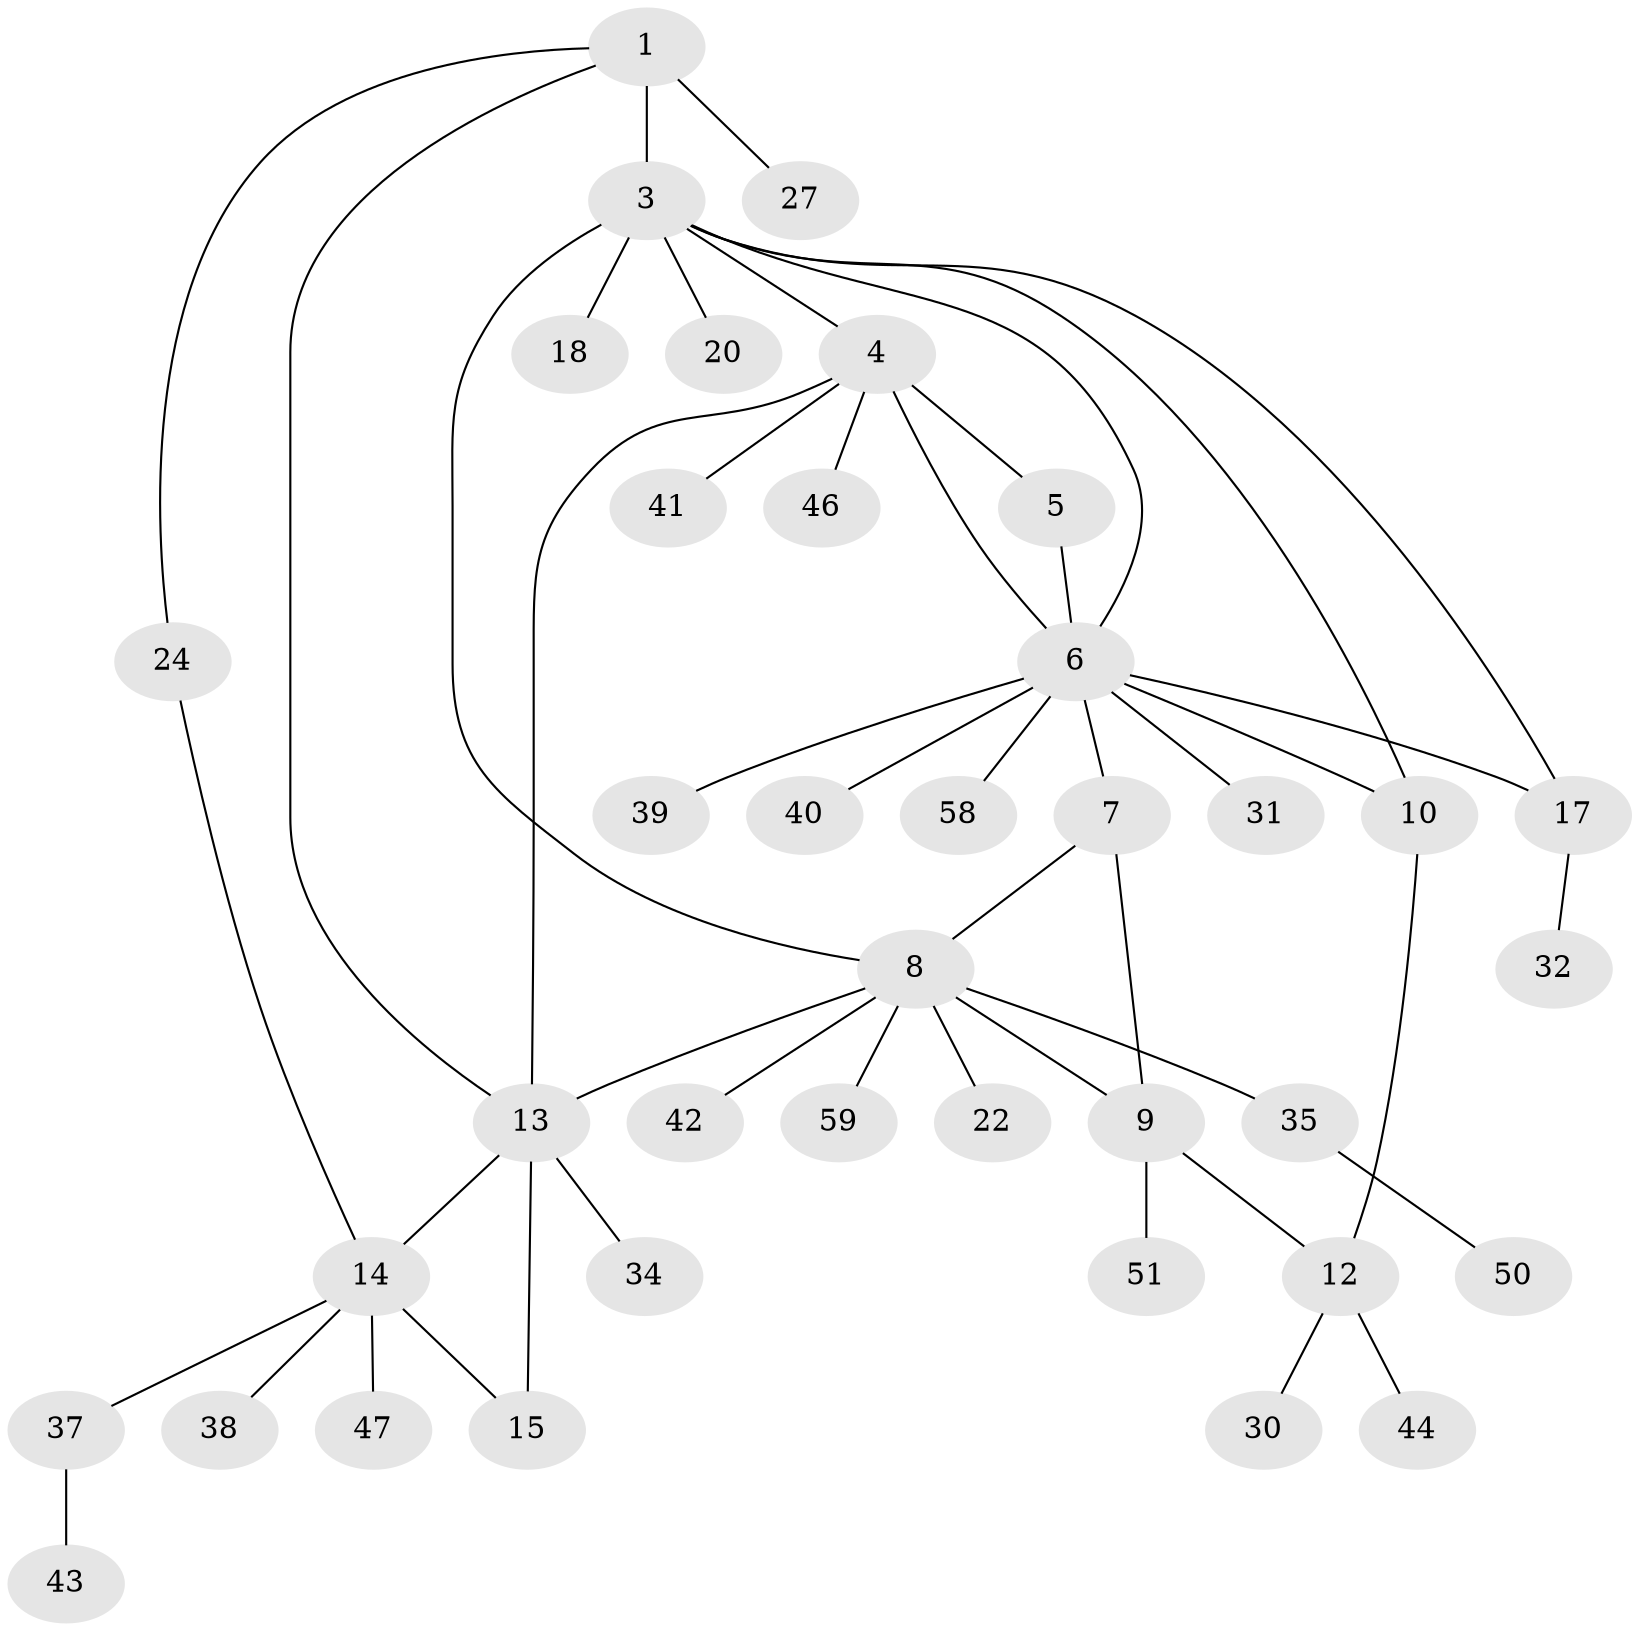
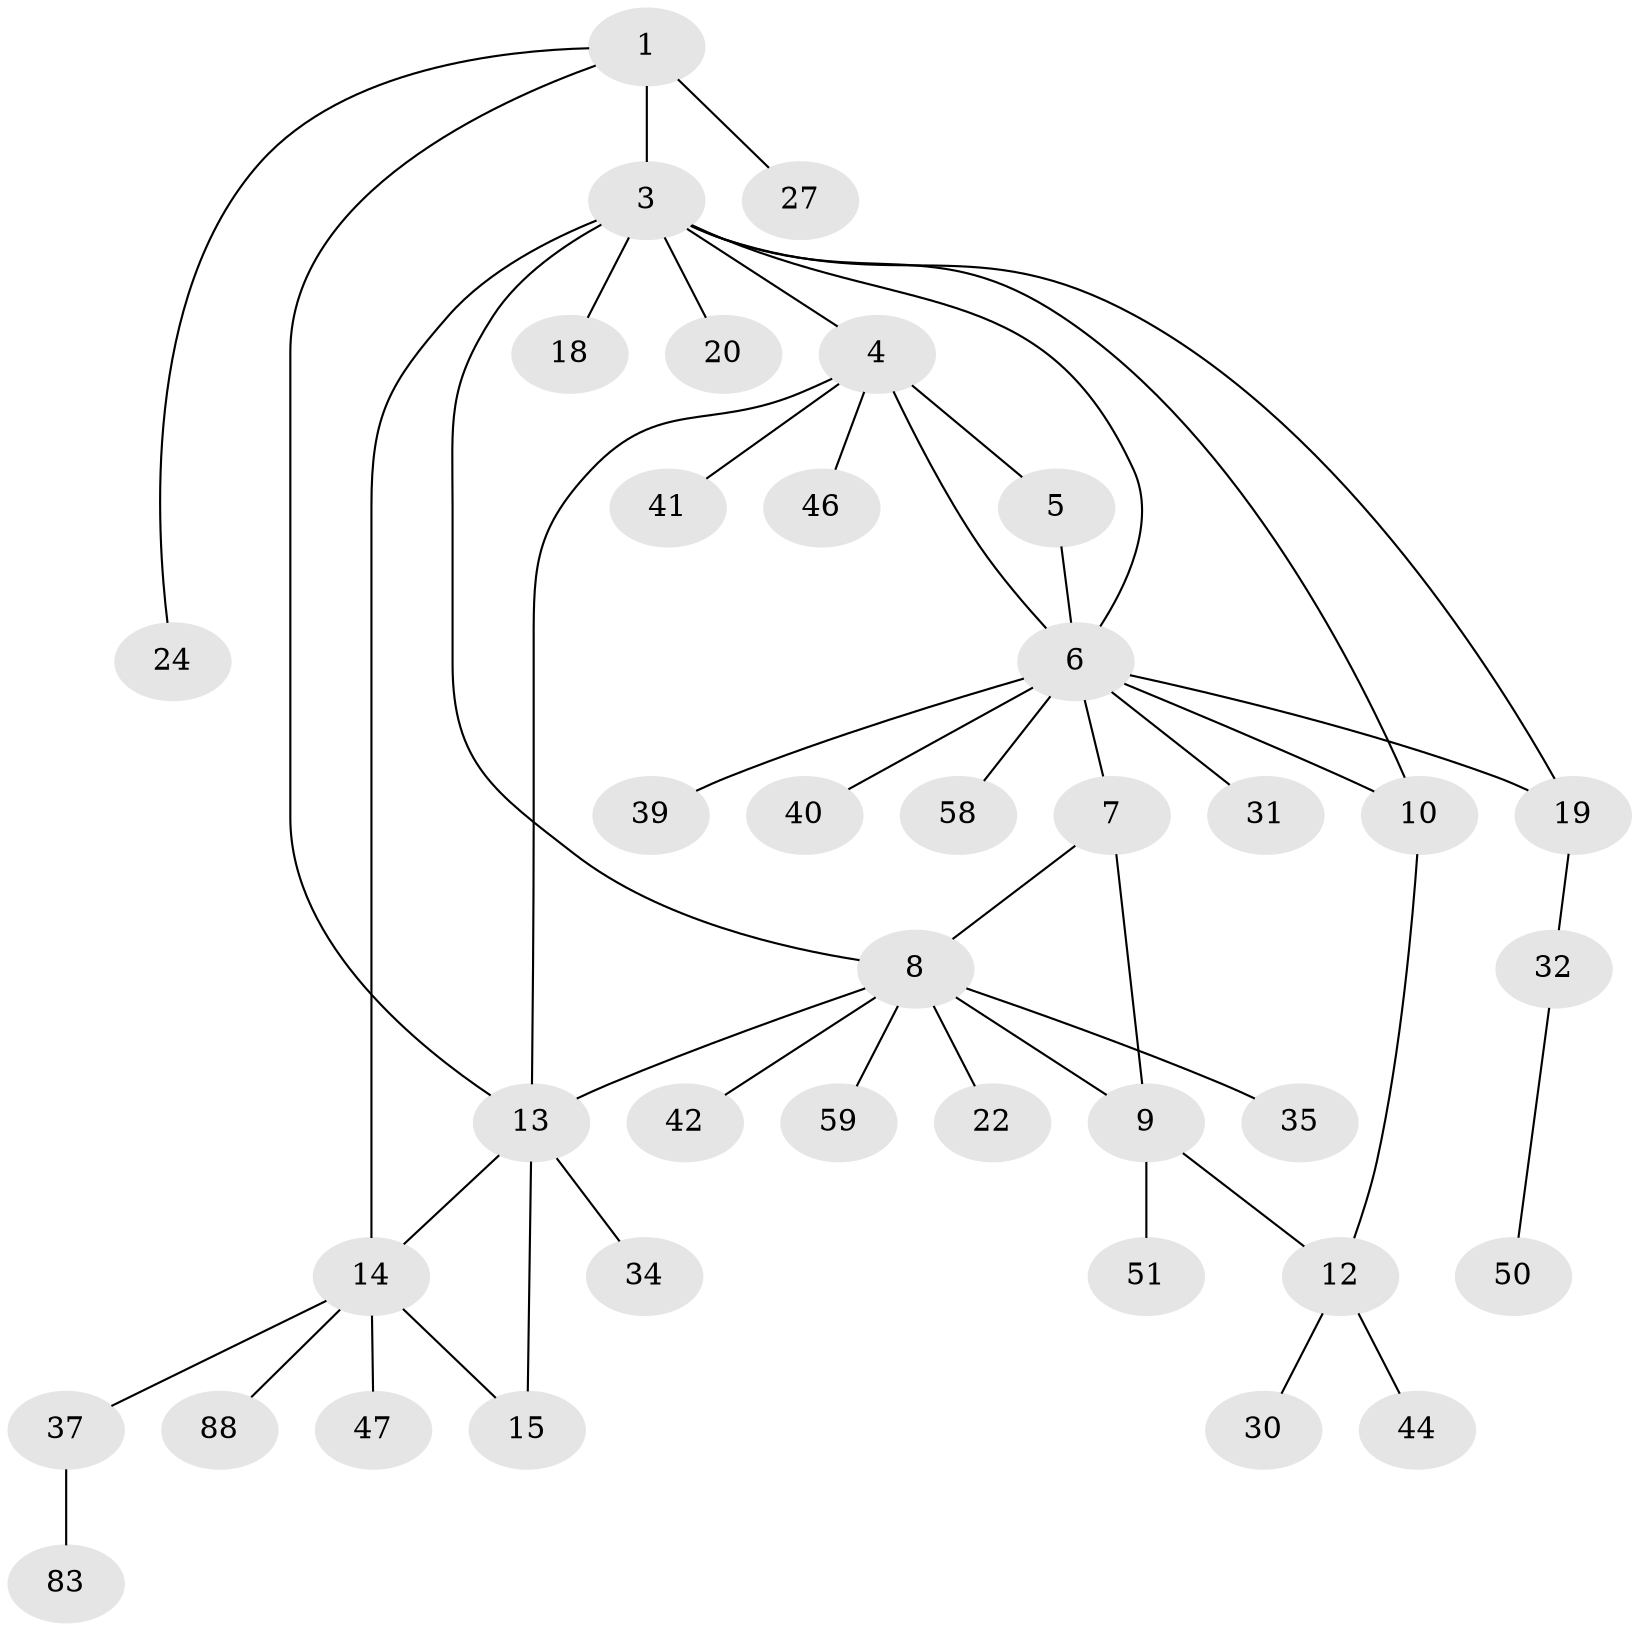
node "17": label "17" -> "19"
edge "24" -- "14": now "3" -- "14"
edge "35" -- "50": now "32" -- "50"
node "38": label "38" -> "88"
node "43": label "43" -> "83"
